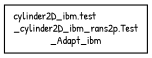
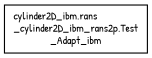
node "cylinder2D_ibm.test _cylinder2D_ibm_rans2p.Test _Adapt_ibm": label "cylinder2D_ibm.test _cylinder2D_ibm_rans2p.Test _Adapt_ibm" -> "cylinder2D_ibm.rans _cylinder2D_ibm_rans2p.Test _Adapt_ibm"
